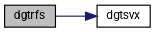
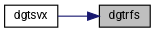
edge "dgtrfs" -> "dgtsvx": reversed
